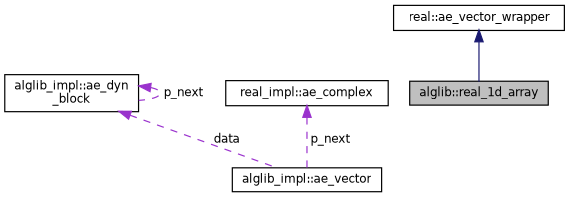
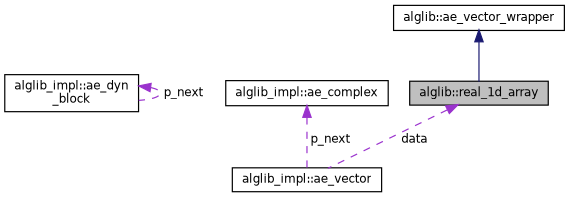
node "real::ae_vector_wrapper": label "real::ae_vector_wrapper" -> "alglib::ae_vector_wrapper"
node "real_impl::ae_complex": label "real_impl::ae_complex" -> "alglib_impl::ae_complex"
edge "alglib_impl::ae_vector" -> "alglib_impl::ae_dyn _block": now "alglib_impl::ae_vector" -> "alglib::real_1d_array"
